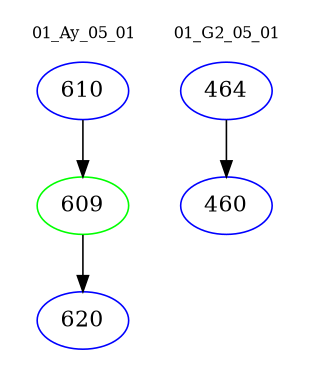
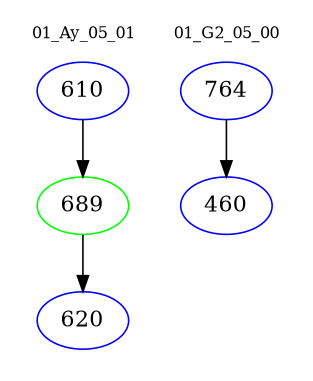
cluster "01_G2_05_01": label "01_G2_05_01" -> "01_G2_05_00"
node "464": label "464" -> "764"
node "609": label "609" -> "689"
